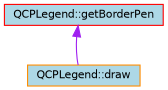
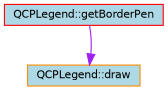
edge "QCPLegend::draw" -> "QCPLegend::getBorderPen": reversed
